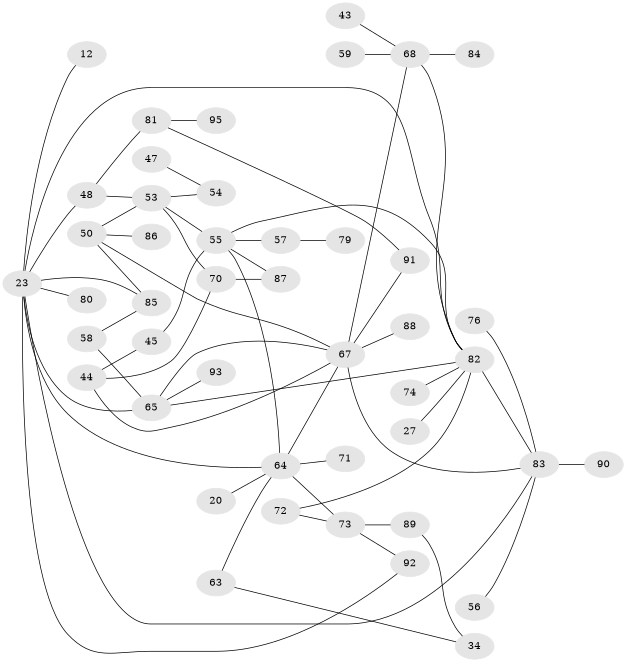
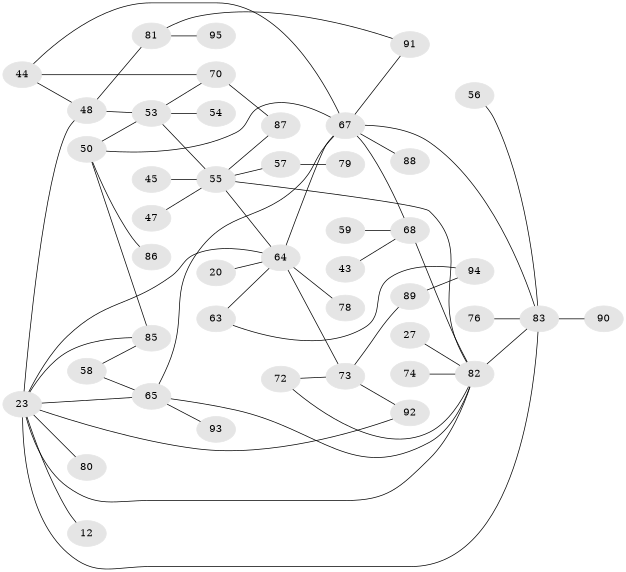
node "84": removed
edge "47" -- "54": now "47" -- "55"
edge "45" -- "44": now "48" -- "44"
node "71": label "71" -> "78"
node "34": label "34" -> "94"
